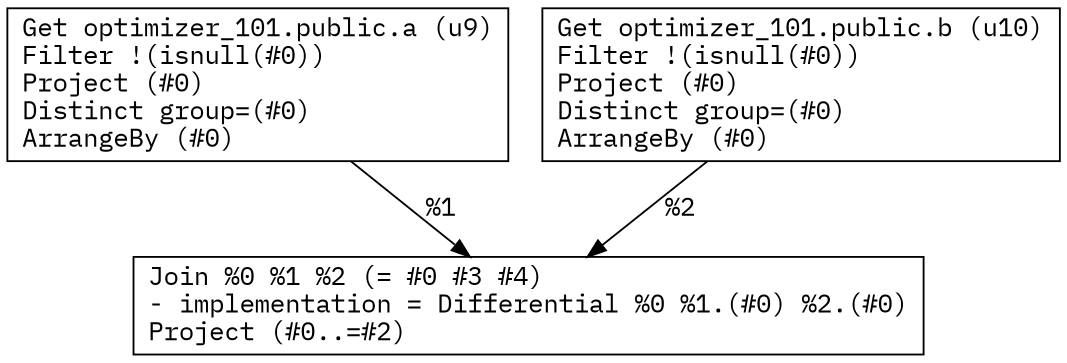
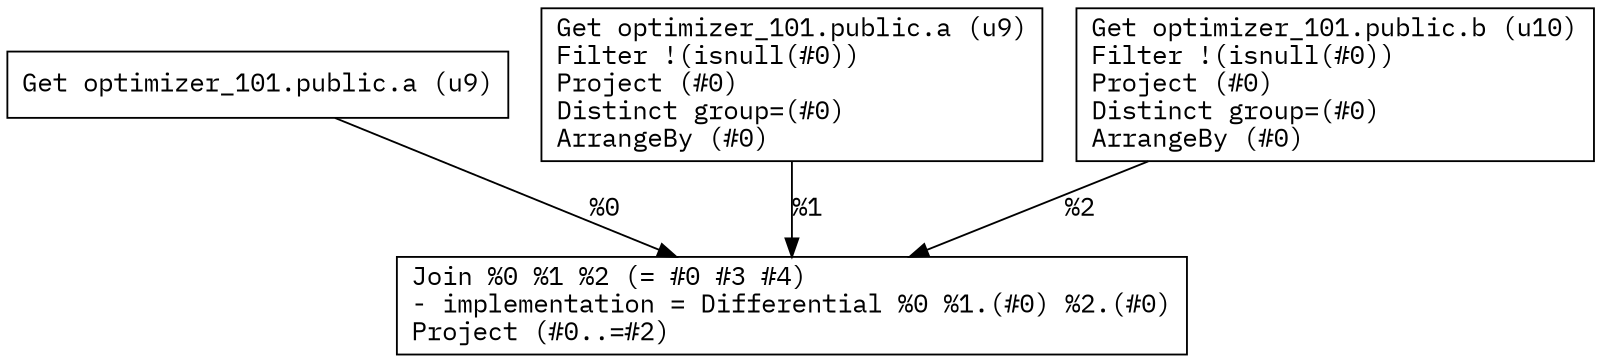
node "Get optimizer_101.public.a (u9)": added
